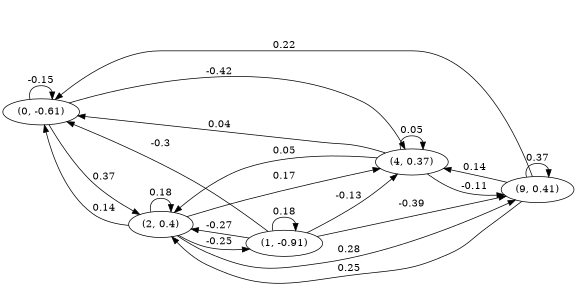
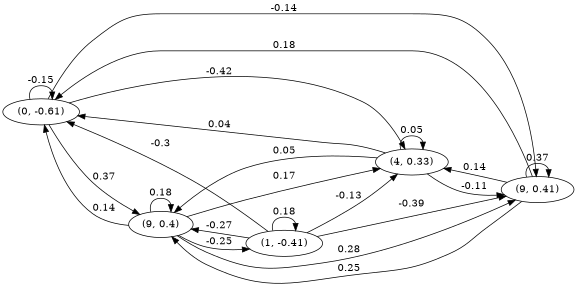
edge "(0, -0.61)" -> "(9, 0.41)": added, label "-0.14"
edge "(9, 0.41)" -> "(0, -0.61)": label "0.22" -> "0.18"
node "(4, 0.37)": label "(4, 0.37)" -> "(4, 0.33)"
node "(2, 0.4)": label "(2, 0.4)" -> "(9, 0.4)"
node "(1, -0.91)": label "(1, -0.91)" -> "(1, -0.41)"
